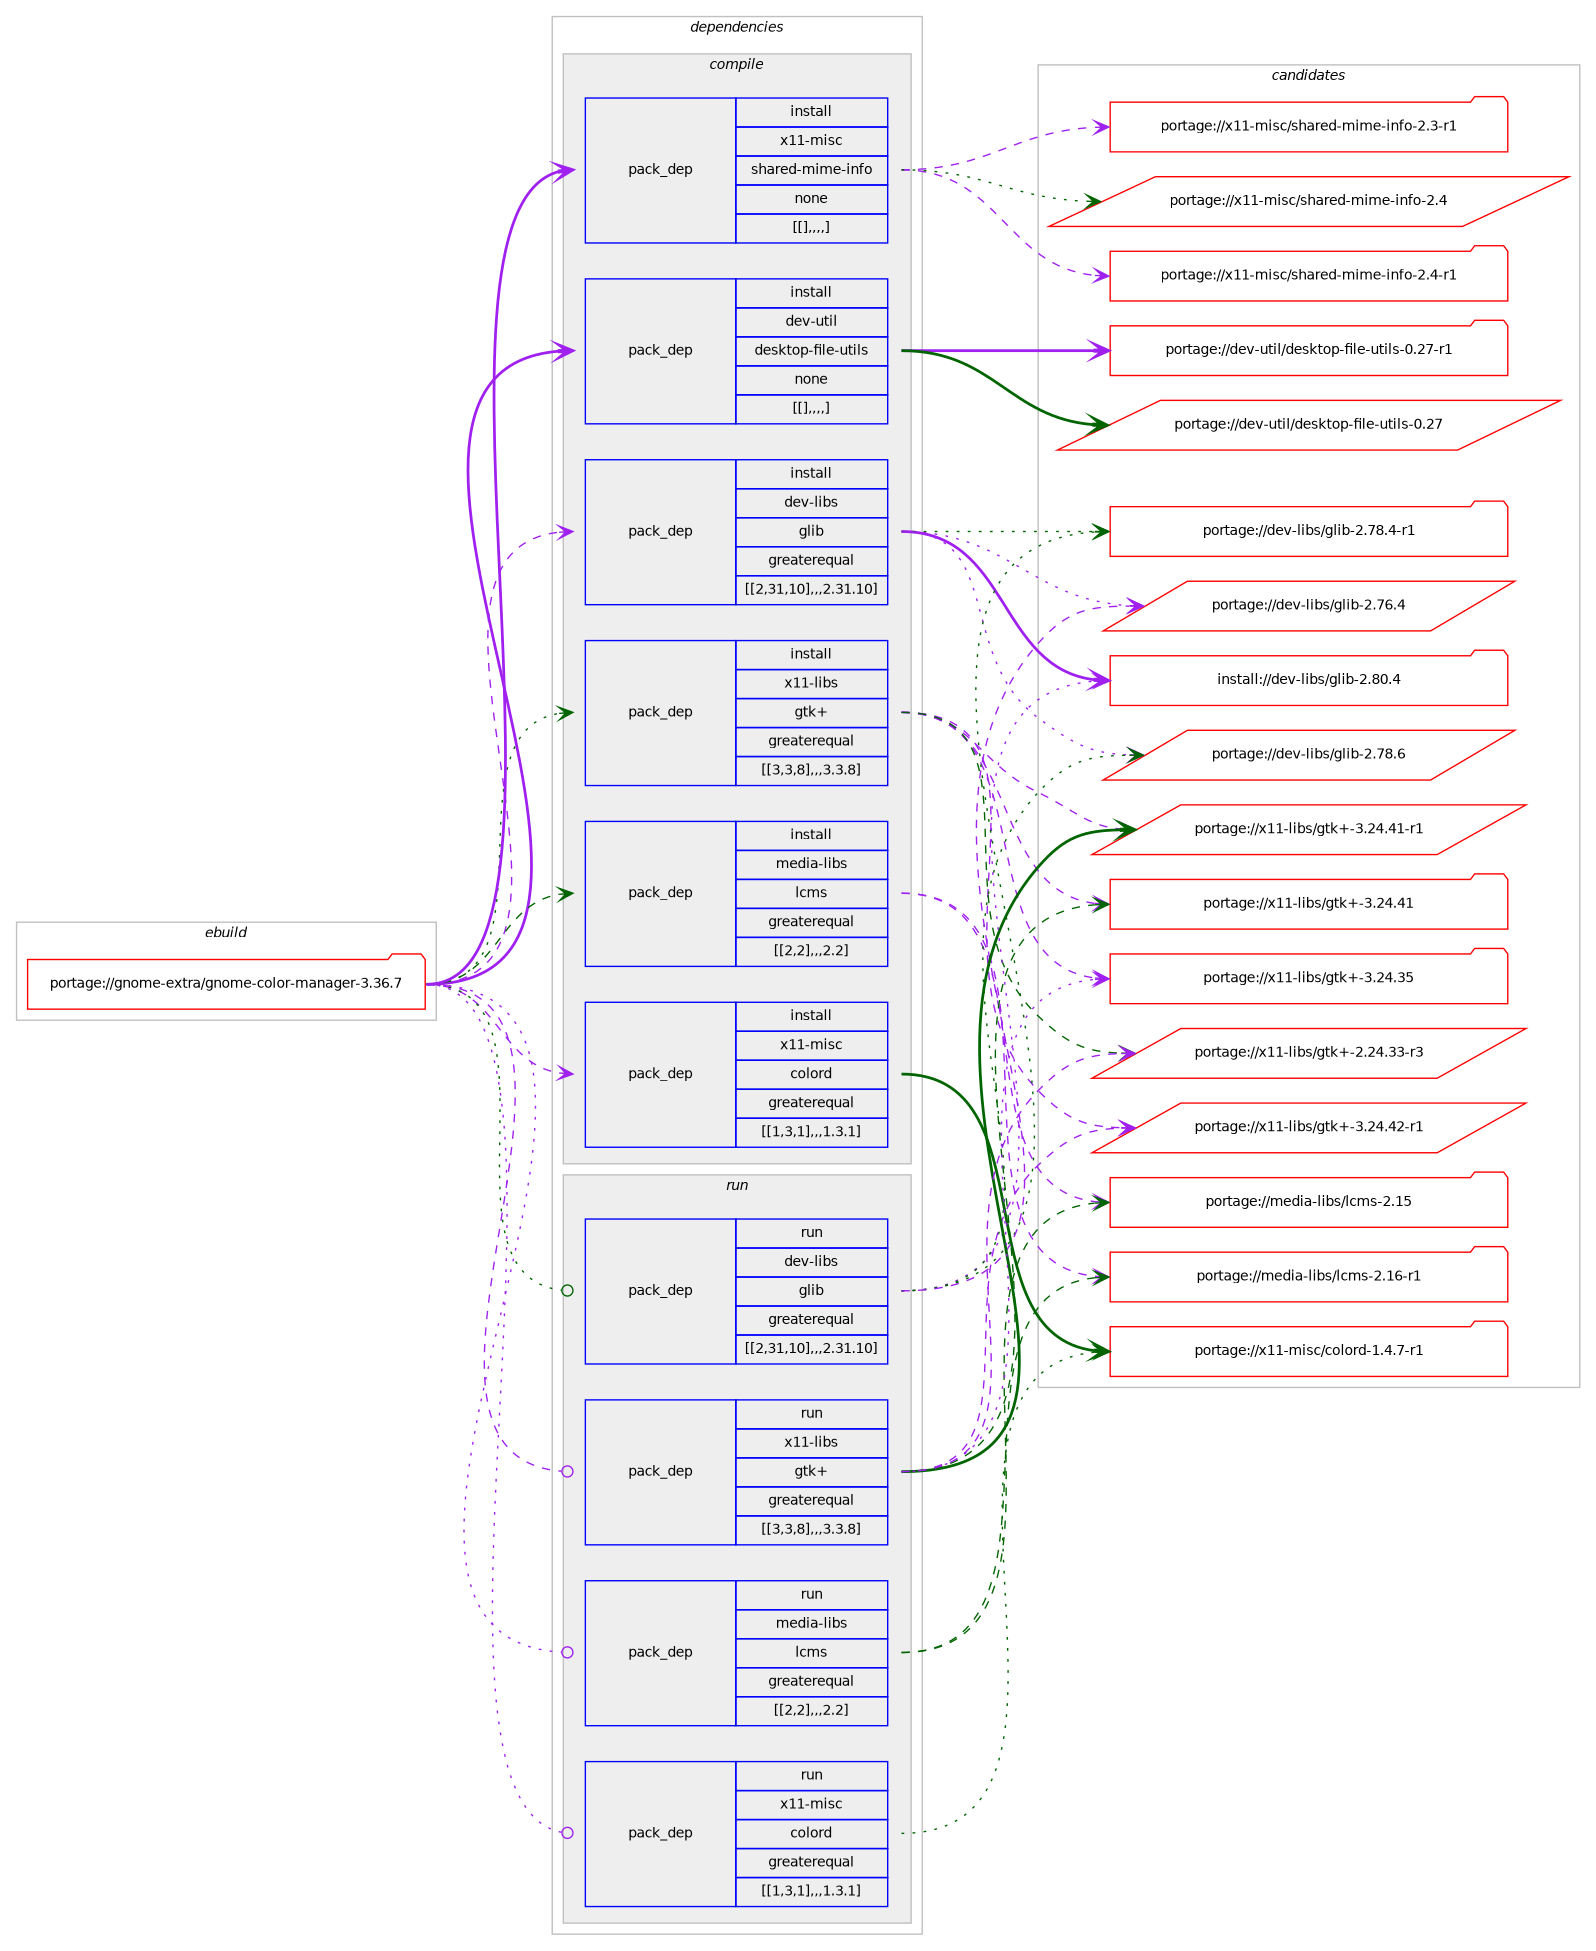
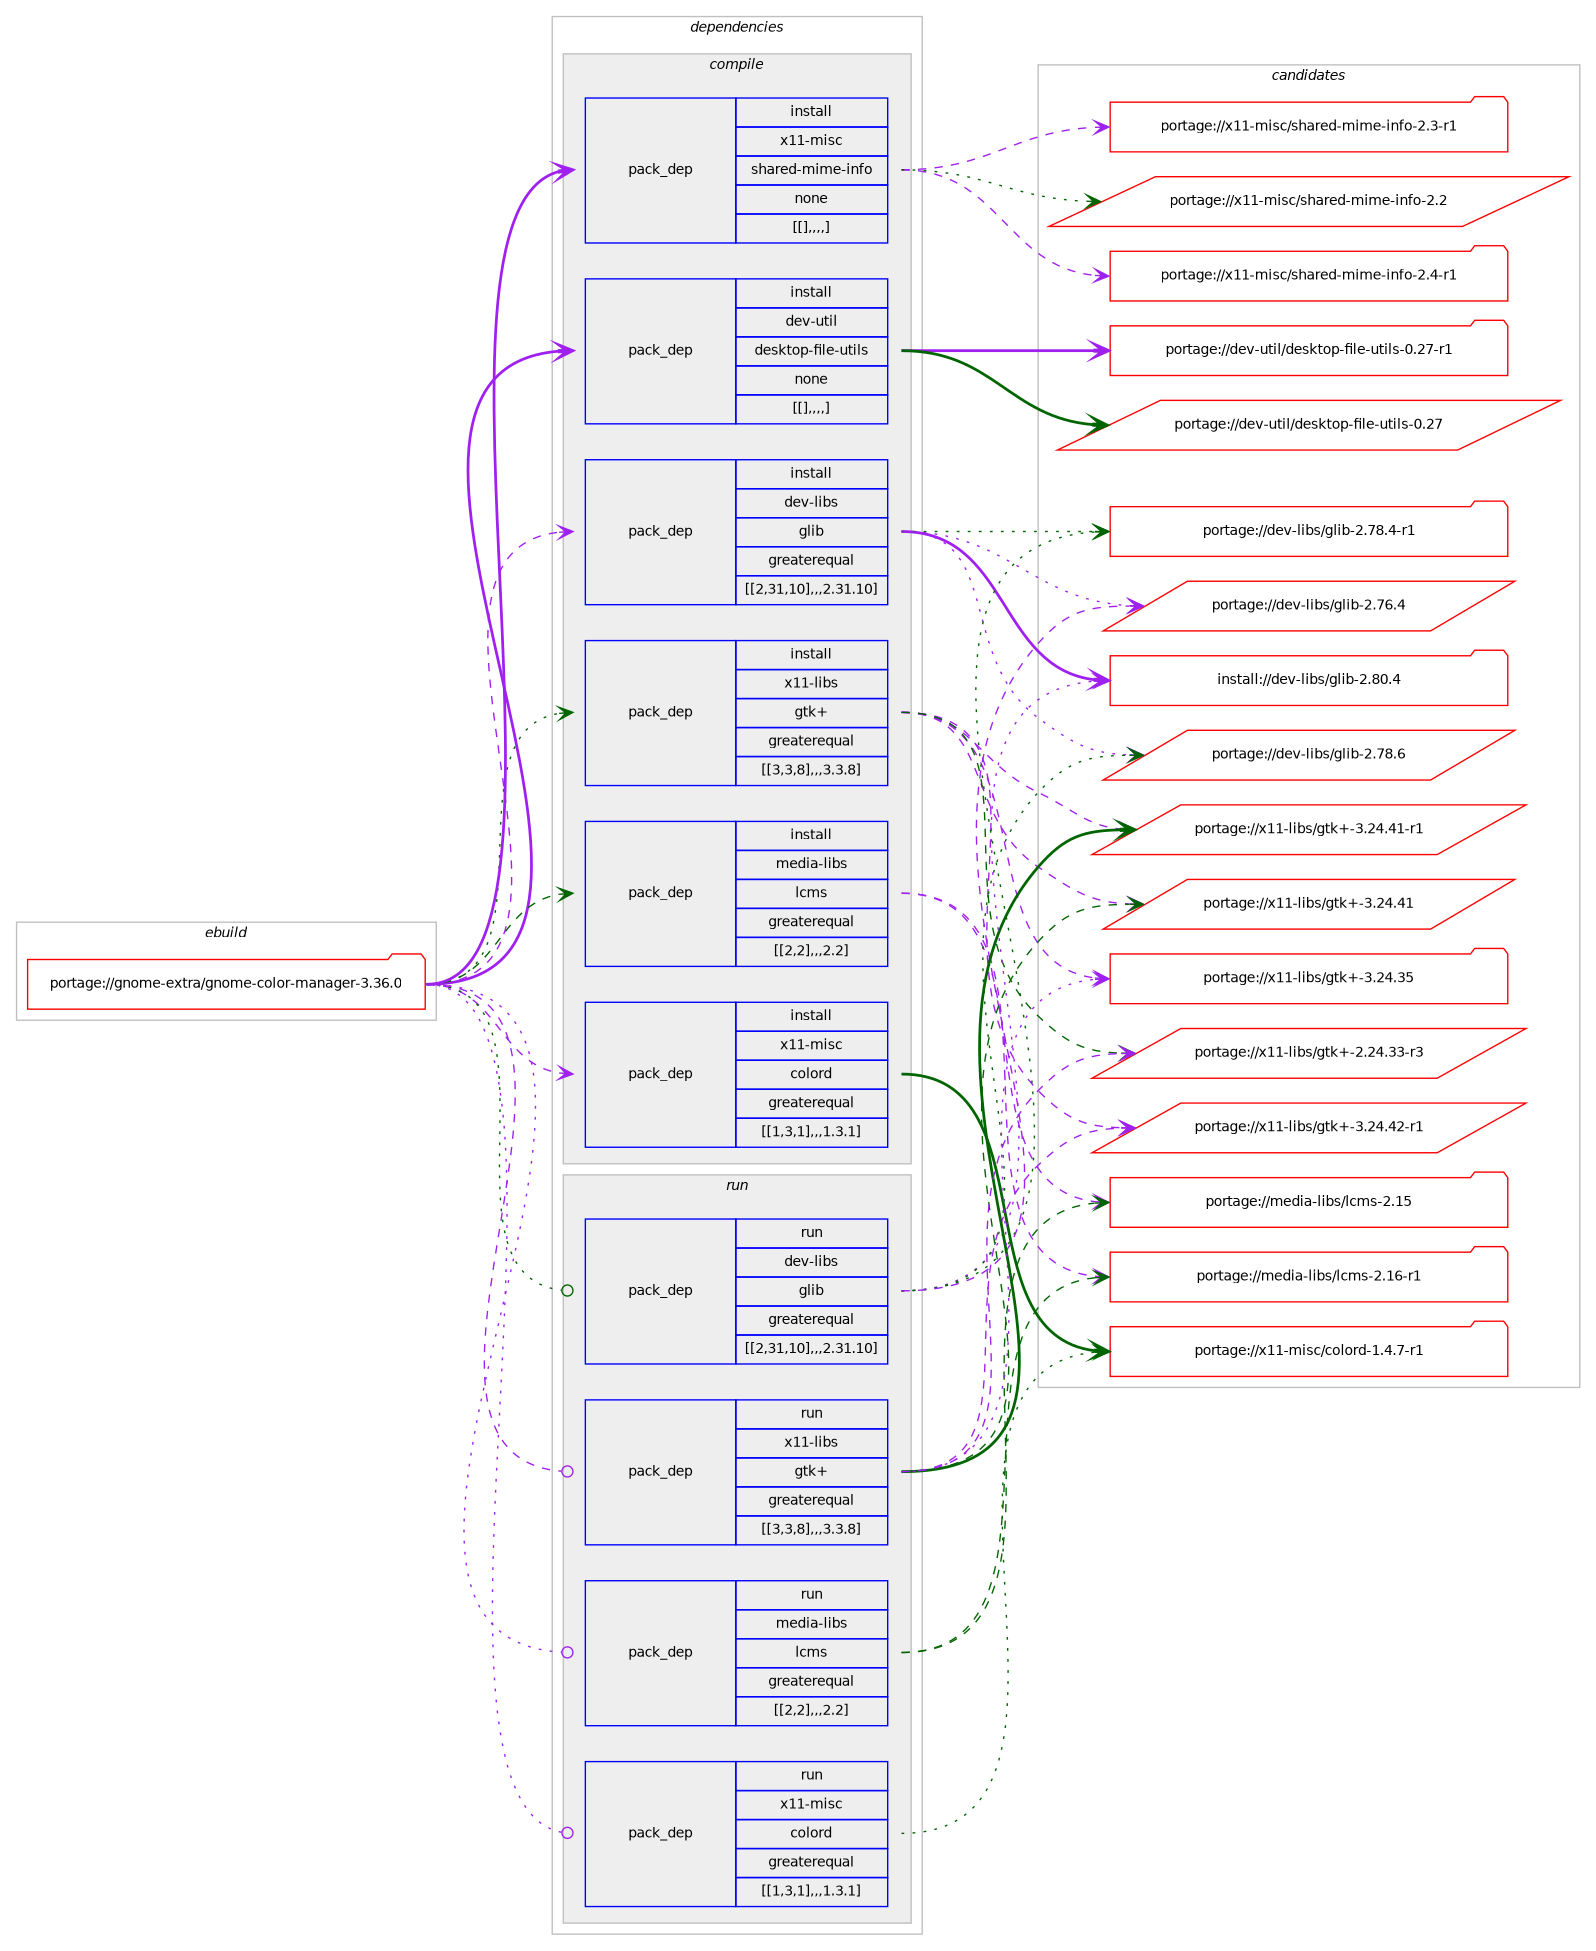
node "portage://x11-misc/shared-mime-info-2.4": label "portage://x11-misc/shared-mime-info-2.4" -> "portage://x11-misc/shared-mime-info-2.2"
node "portage://x11-libs/gtk+-3.24.41": shape folder -> parallelogram
node "portage://gnome-extra/gnome-color-manager-3.36.7": label "portage://gnome-extra/gnome-color-manager-3.36.7" -> "portage://gnome-extra/gnome-color-manager-3.36.0"
